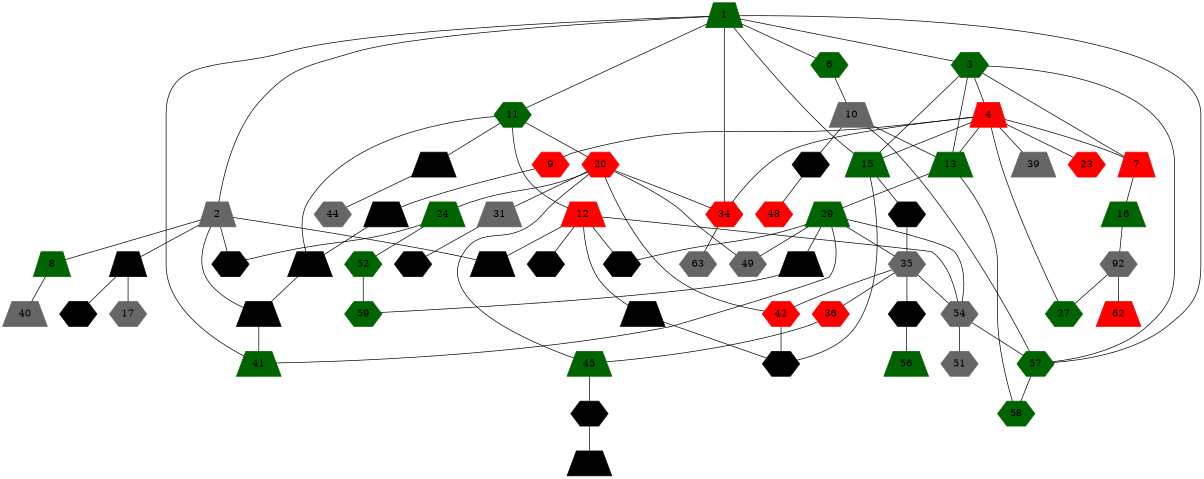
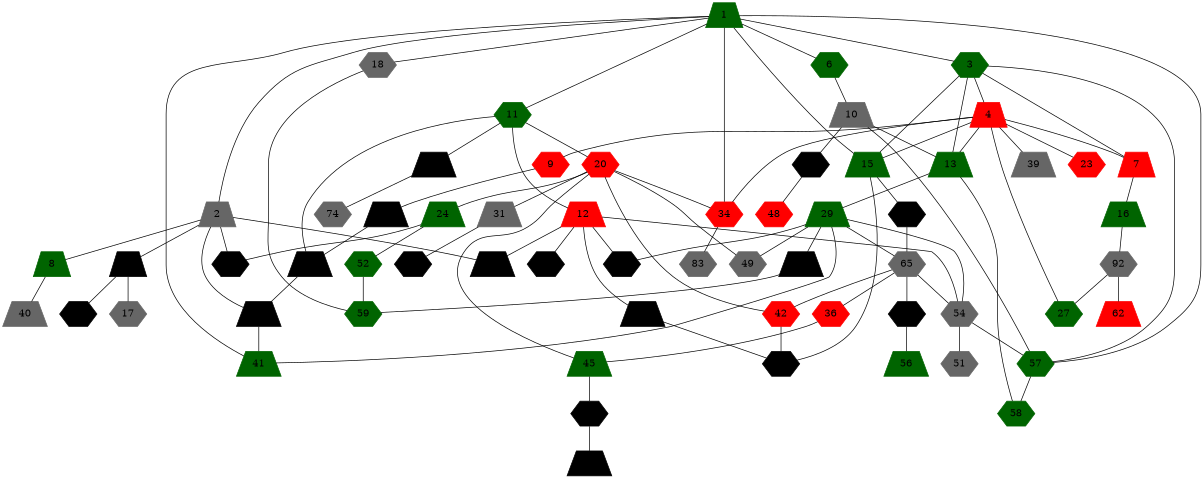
node "18": added
node "44": label "44" -> "74"
node "63": label "63" -> "83"
node "35": label "35" -> "65"
